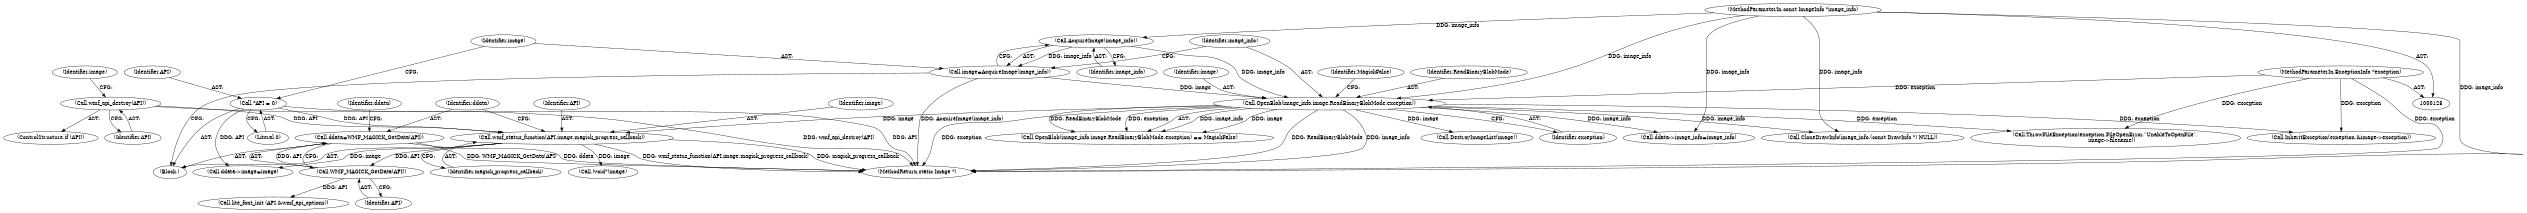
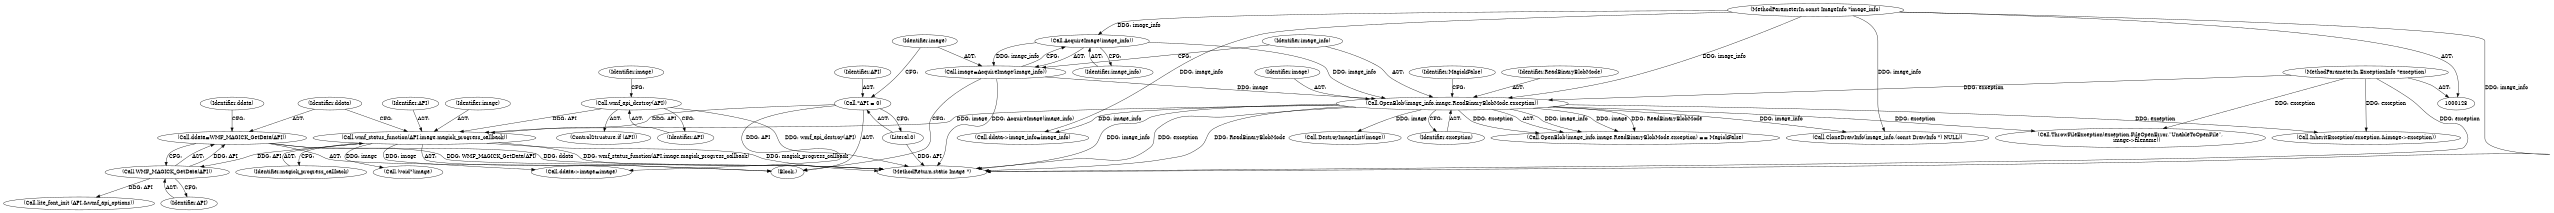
edge "(Call,*API = 0)" -> "(MethodReturn,static Image *)": now "(Literal,0)" -> "(MethodReturn,static Image *)"
